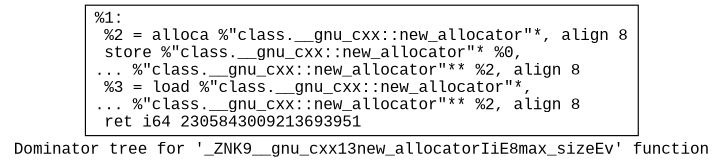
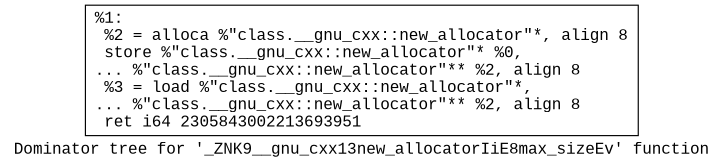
node "%1:": text "ret i64 2305843009213693951" -> "ret i64 2305843002213693951"
